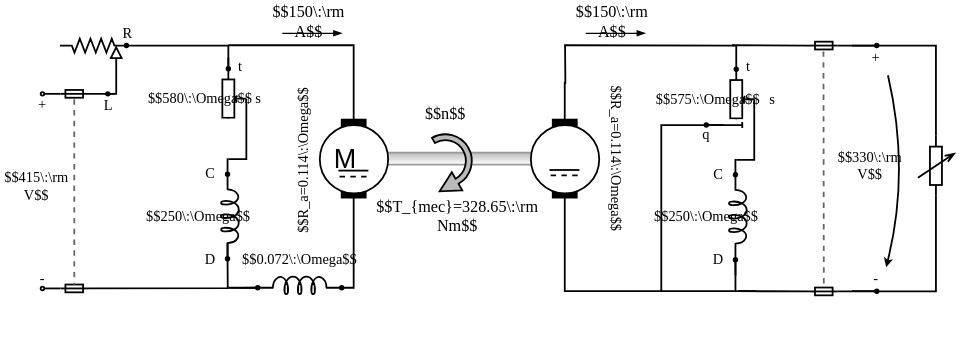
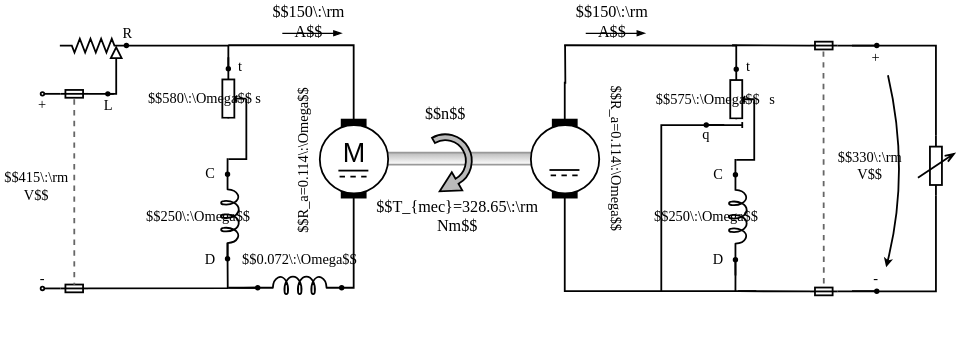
node "M": moved (345, 159) -> (354, 153)
